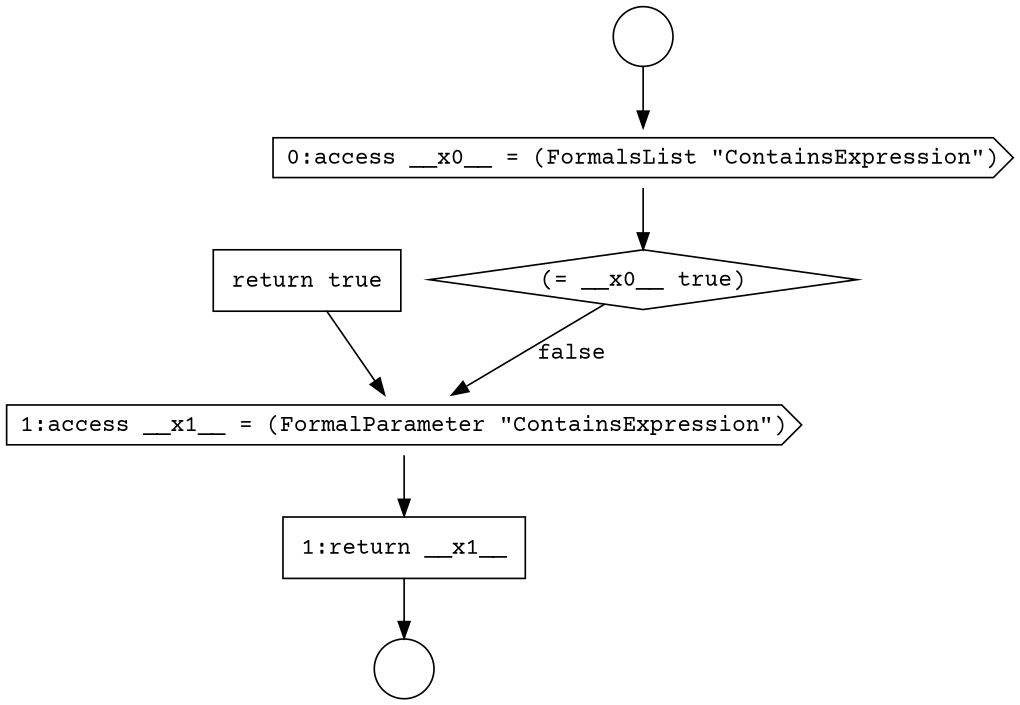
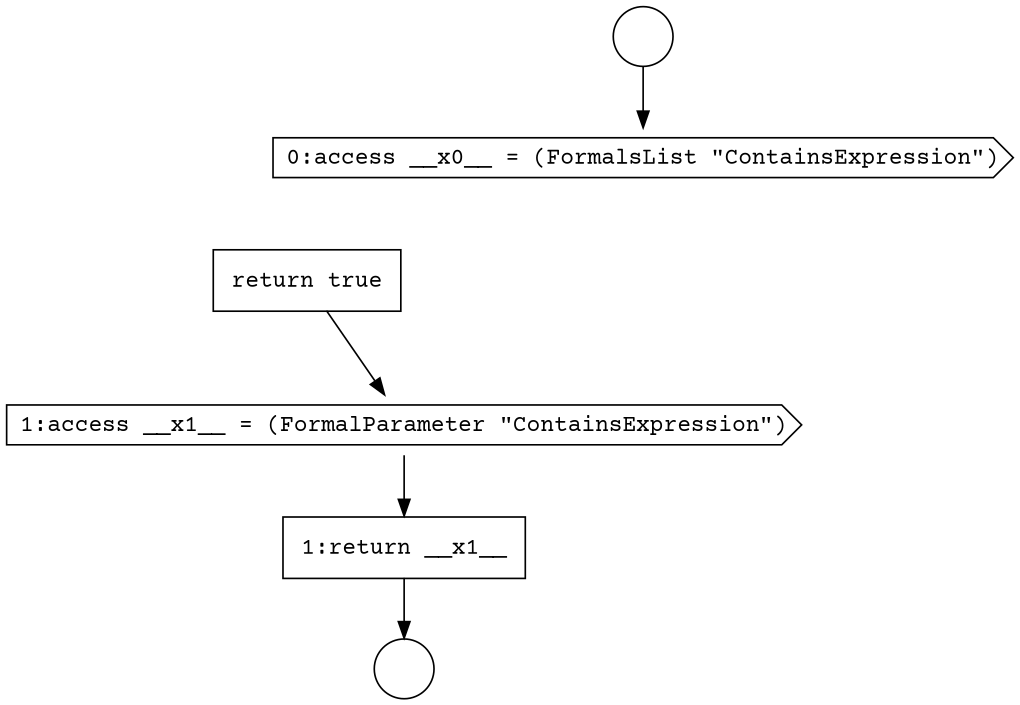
node "(= __x0__ true)": removed
